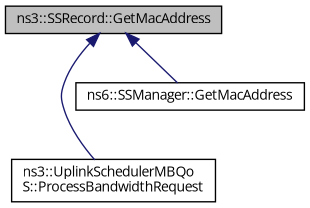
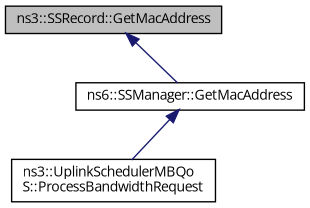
edge "ns3::UplinkSchedulerMBQo S::ProcessBandwidthRequest" -> "ns3::SSRecord::GetMacAddress": now "ns3::UplinkSchedulerMBQo S::ProcessBandwidthRequest" -> "ns6::SSManager::GetMacAddress"
